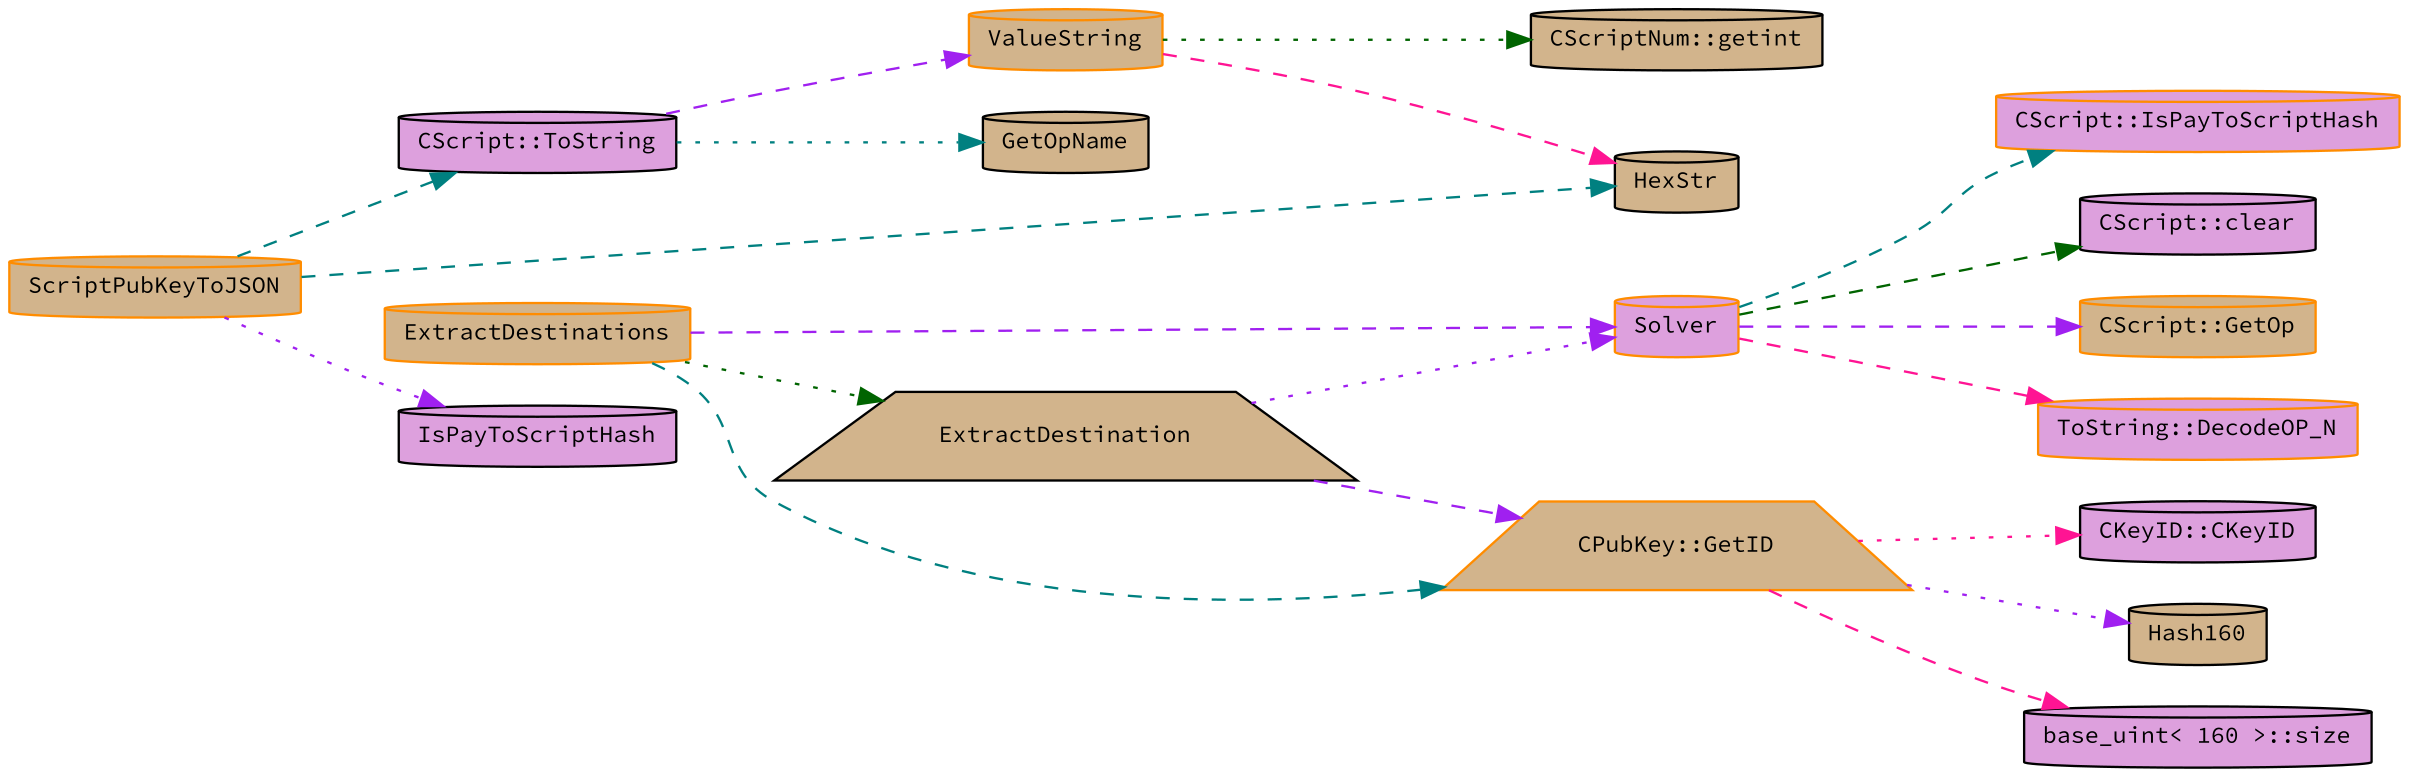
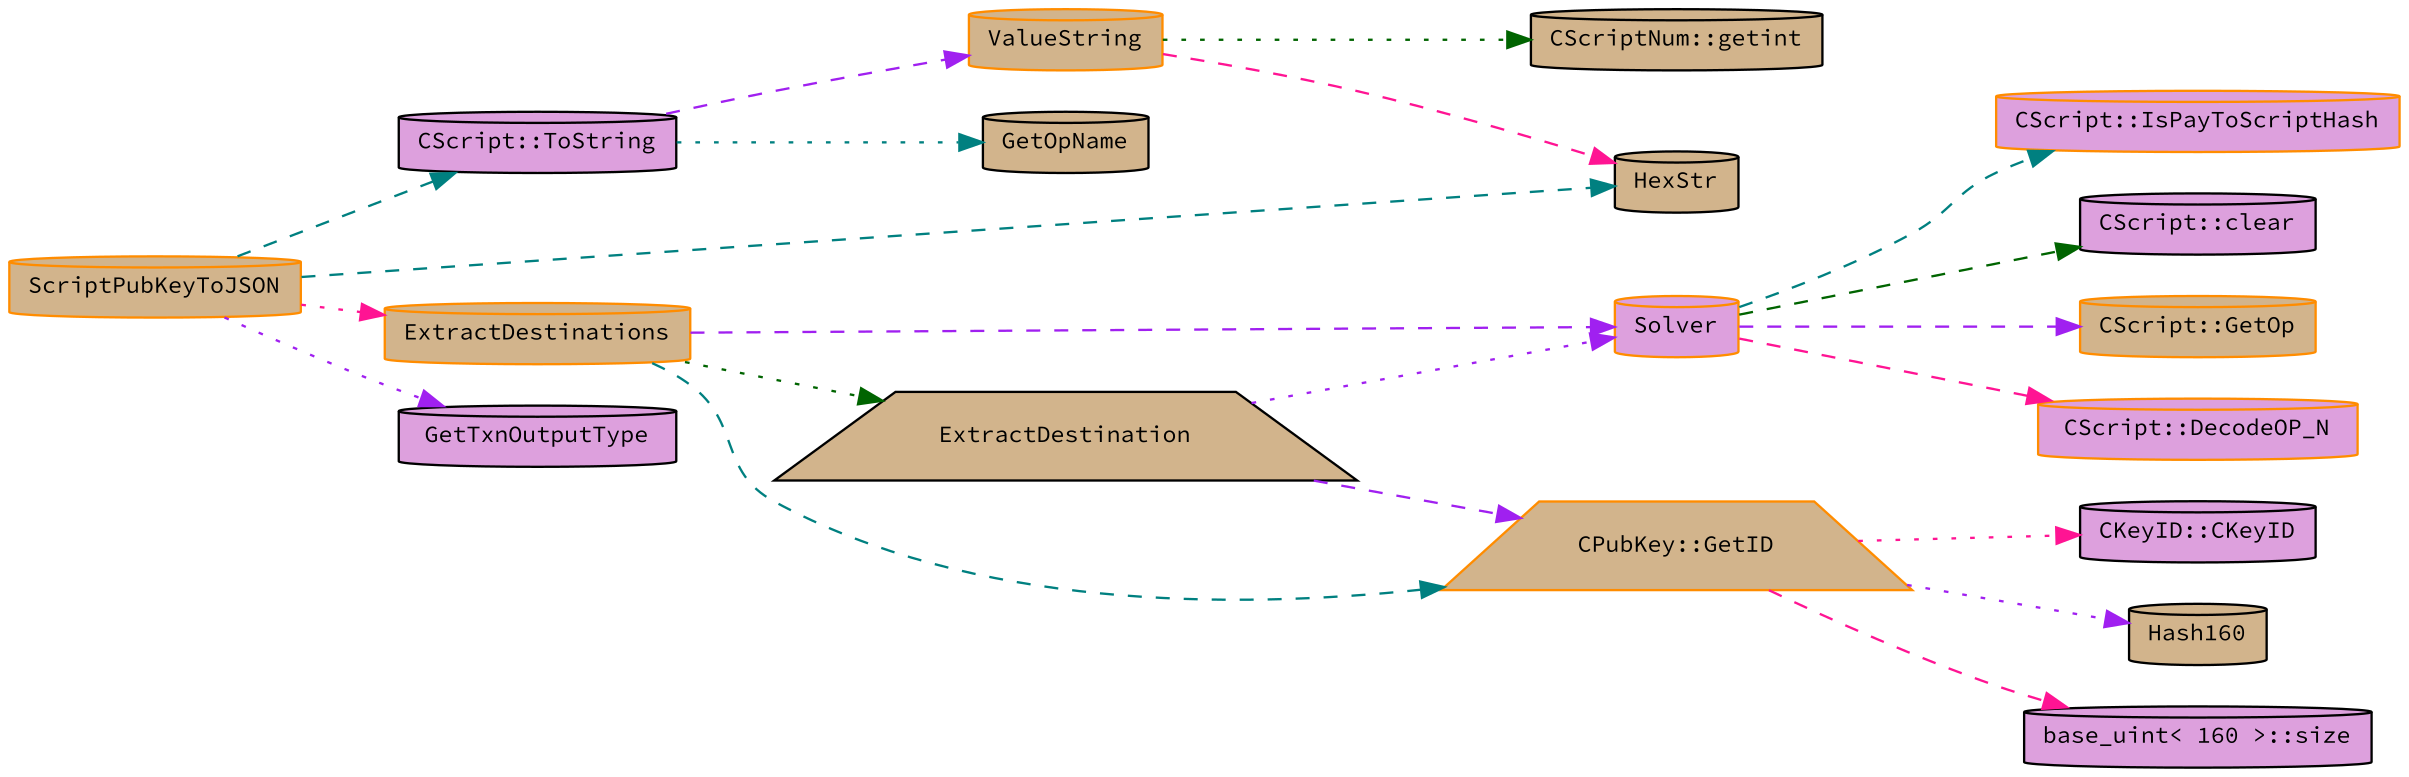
edge "ScriptPubKeyToJSON" -> "ExtractDestinations": added
node "ToString::DecodeOP_N": label "ToString::DecodeOP_N" -> "CScript::DecodeOP_N"
node "IsPayToScriptHash": label "IsPayToScriptHash" -> "GetTxnOutputType"
